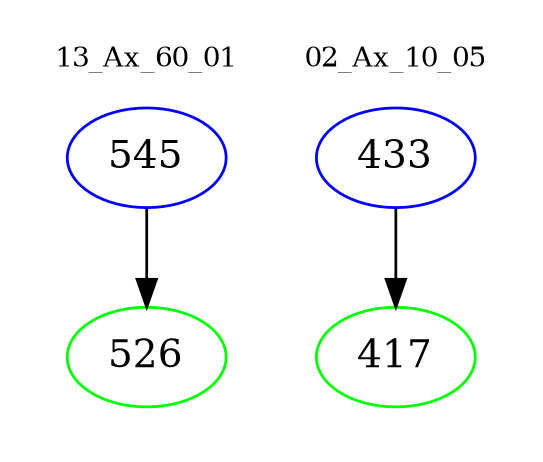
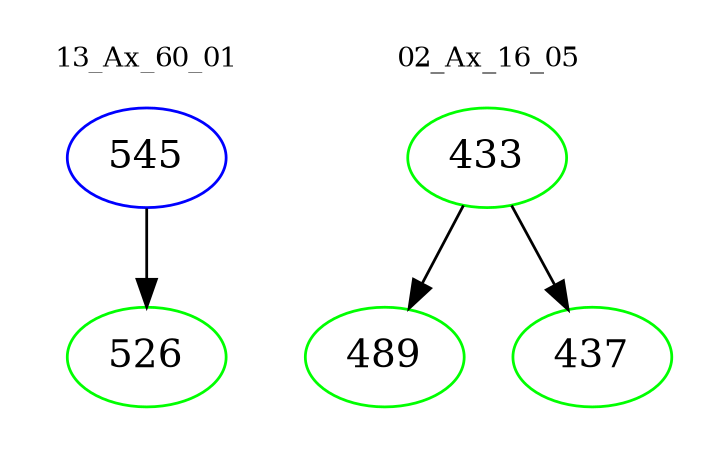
cluster "02_Ax_10_05": label "02_Ax_10_05" -> "02_Ax_16_05"
node "433": color blue -> green
node "489": added
node "417": label "417" -> "437"
